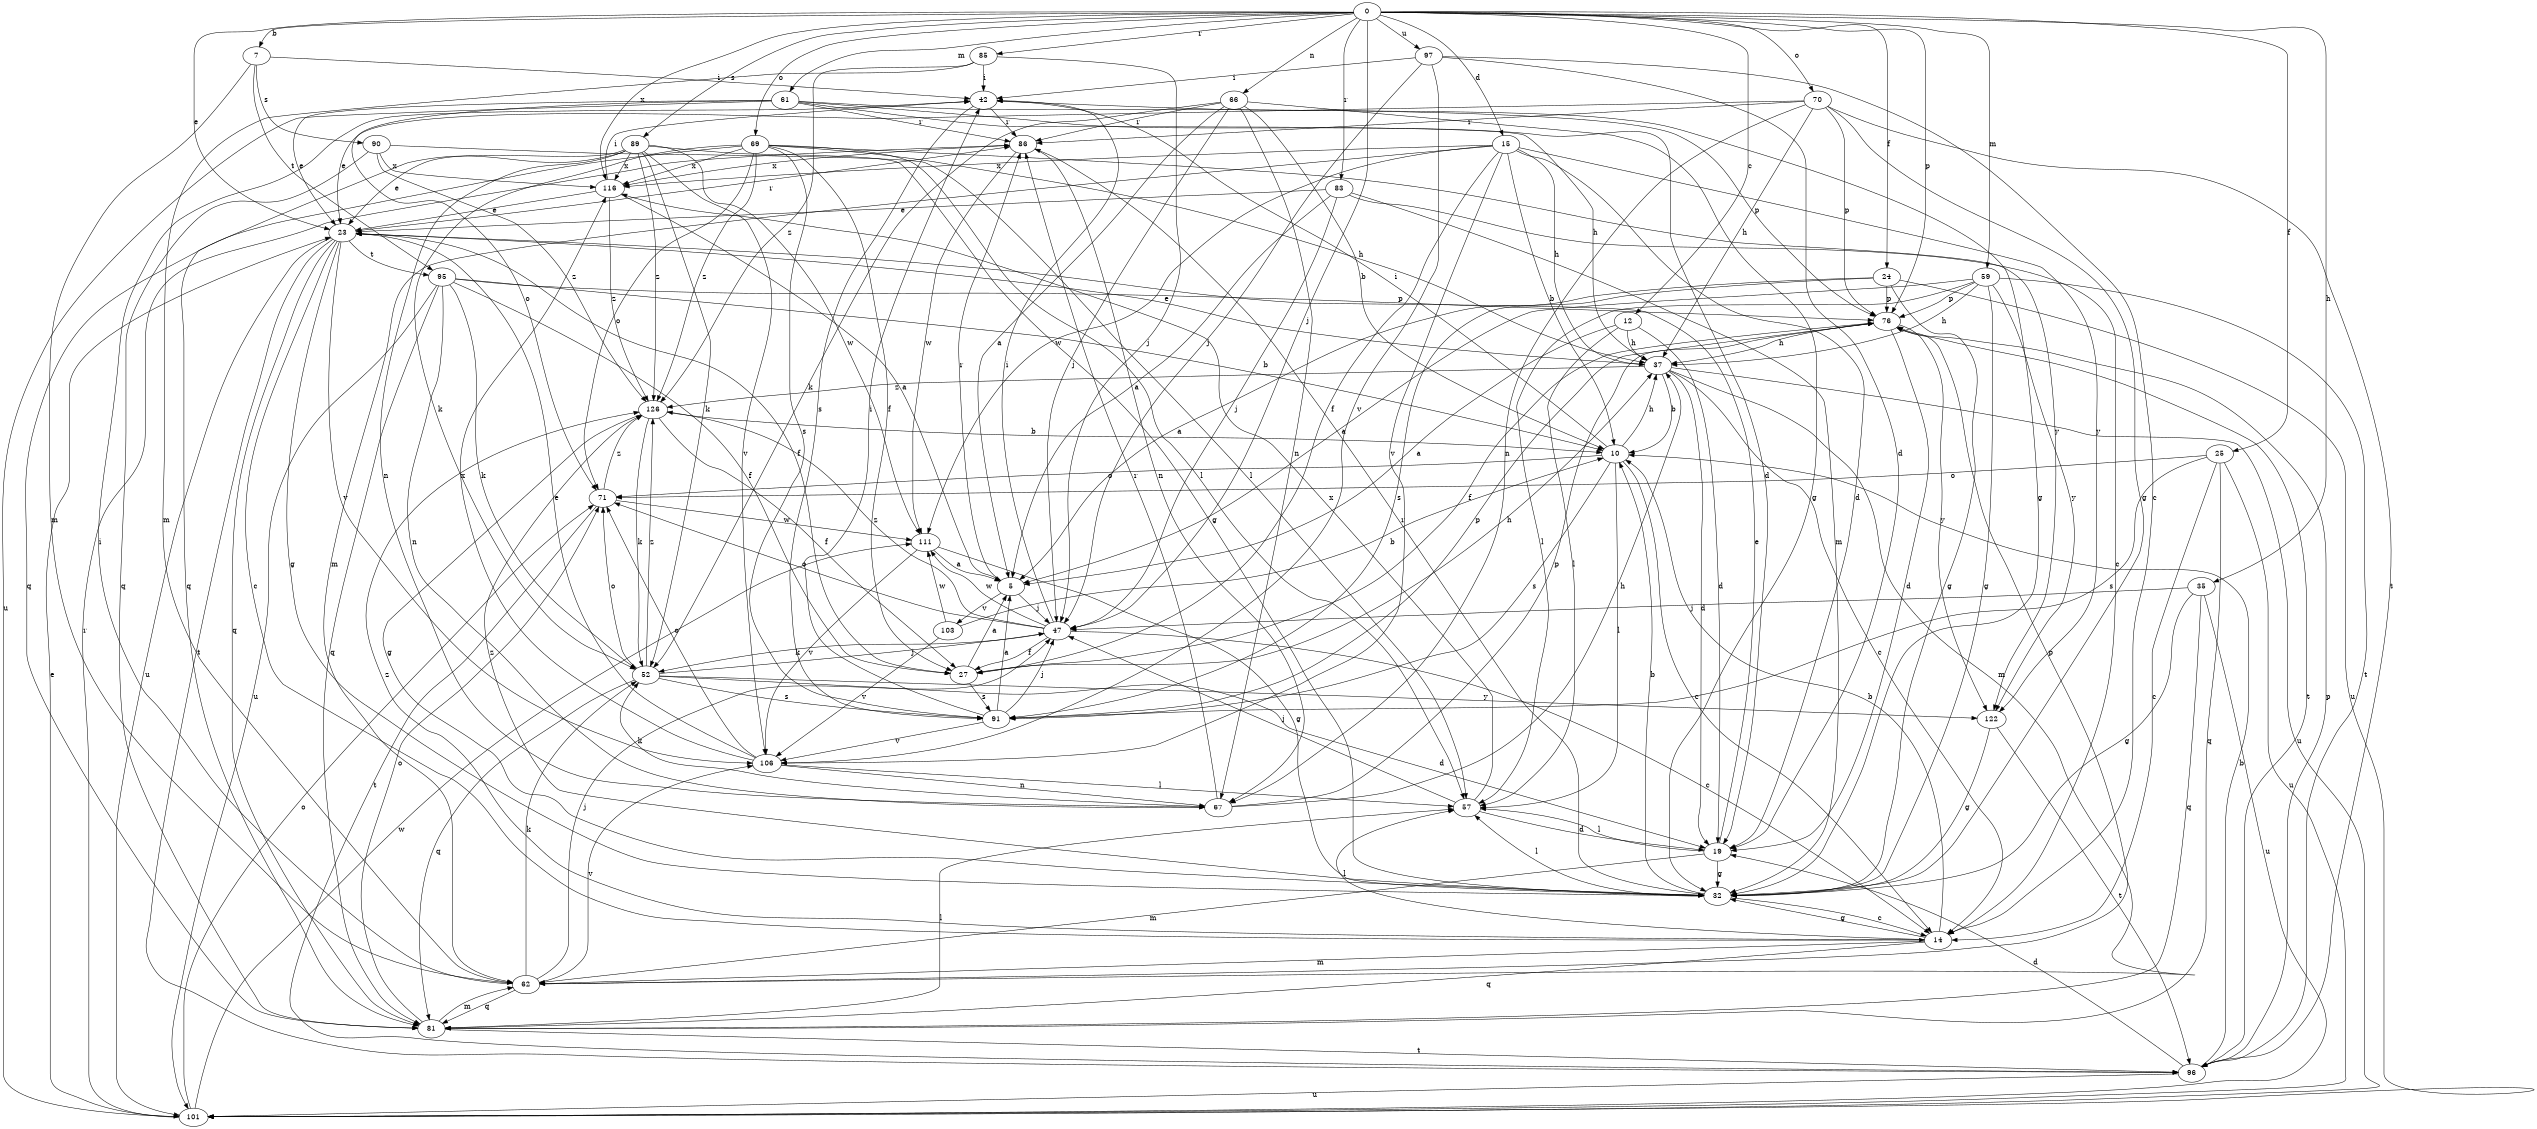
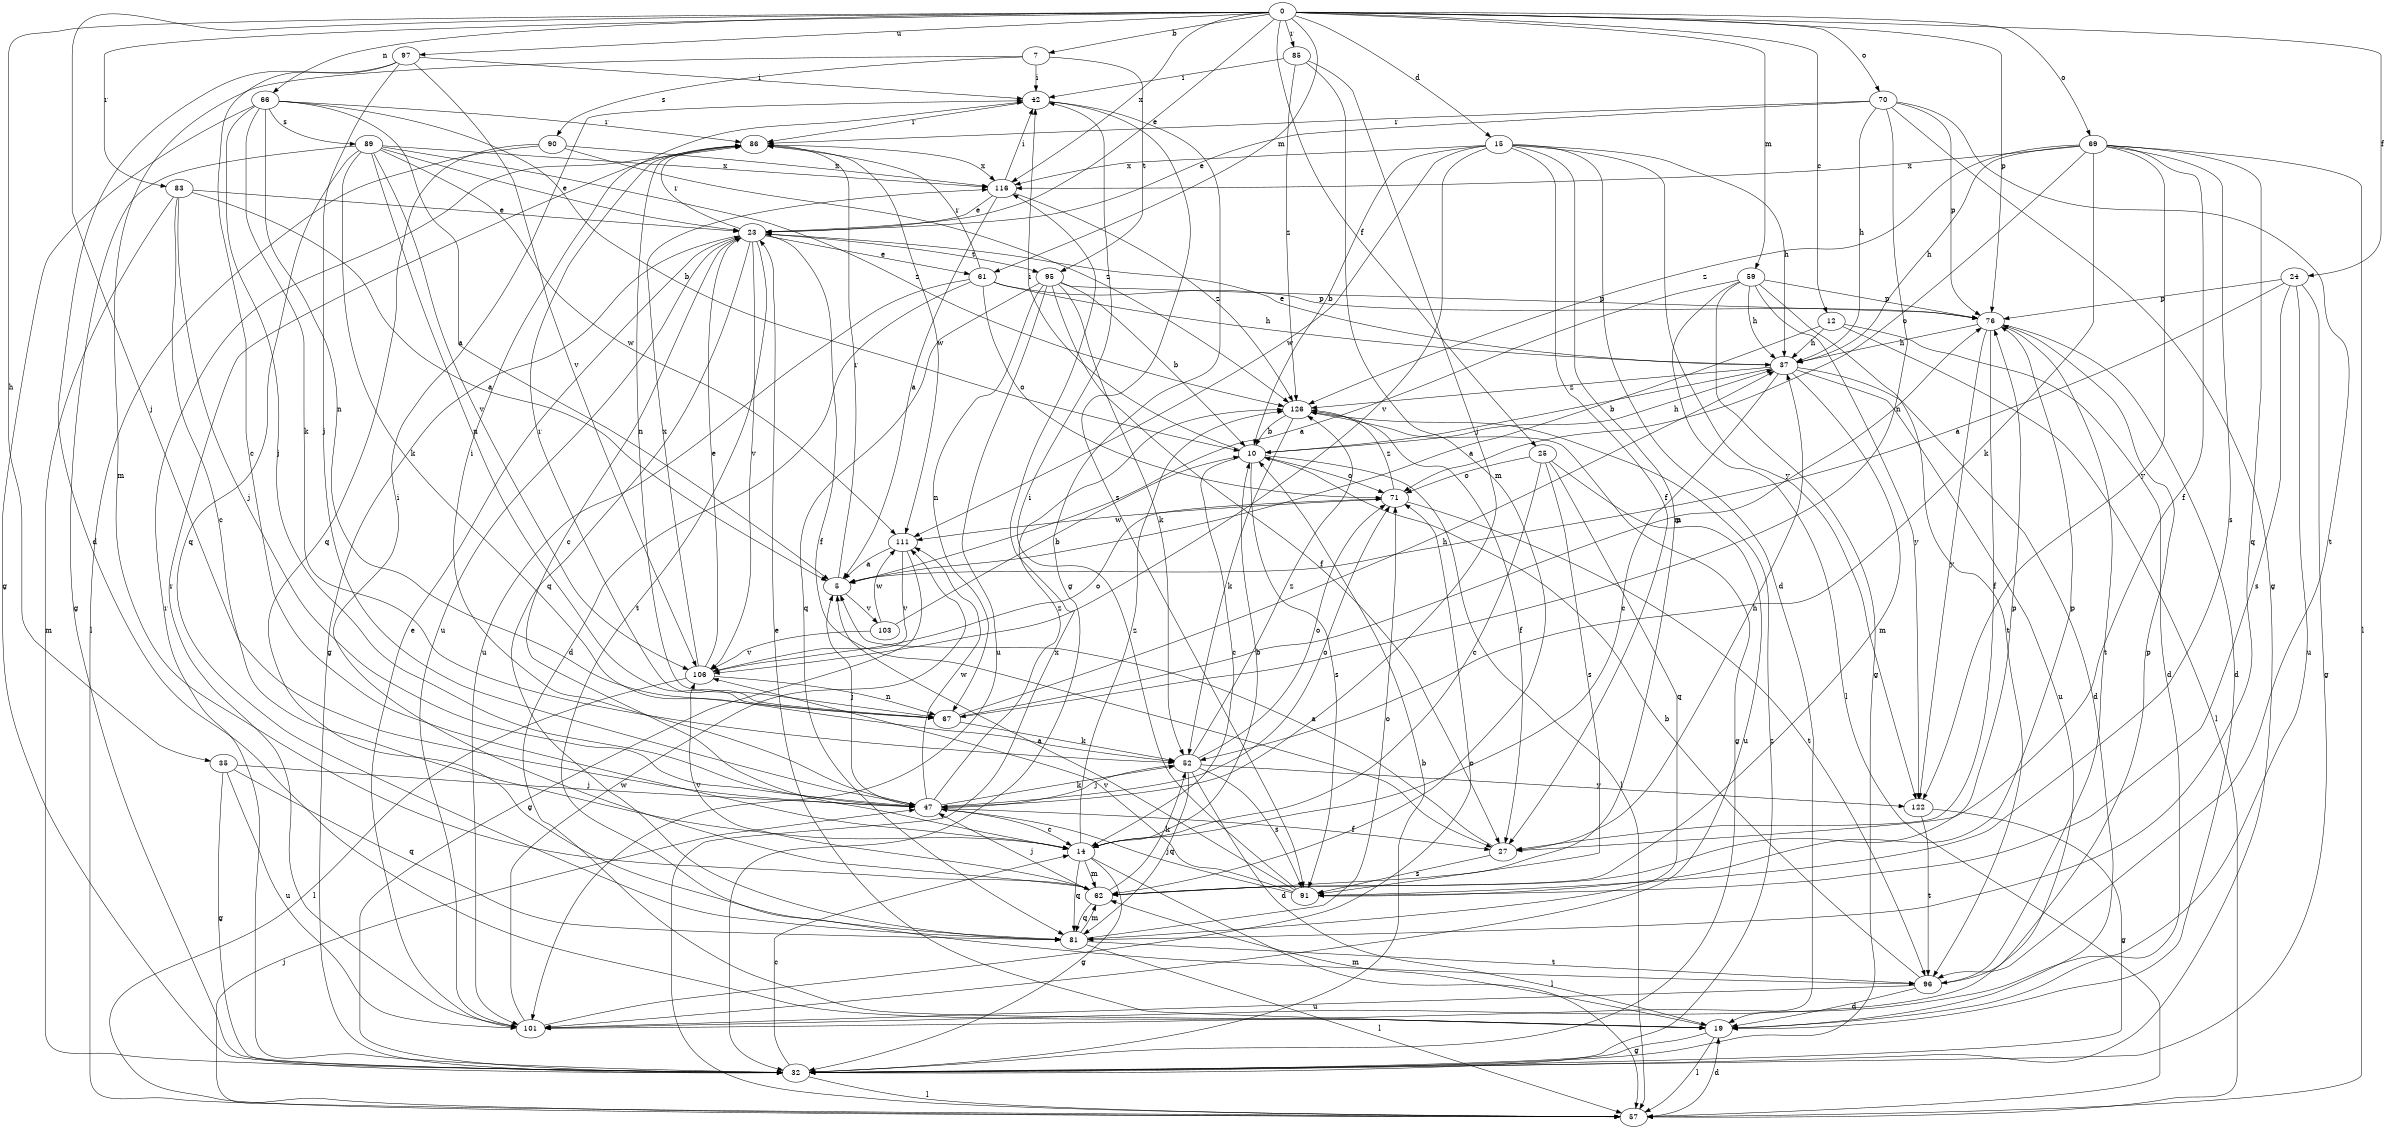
edge "0" -> "89": now "66" -> "89"
edge "61" -> "23": reversed
edge "5" -> "47": reversed
